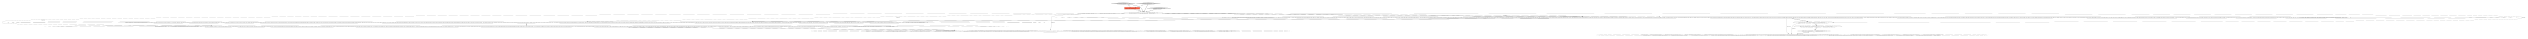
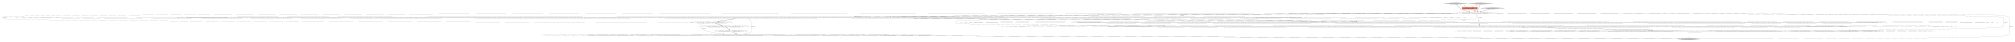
node "return composite@@@43@@@['0', '0', '1']": added
